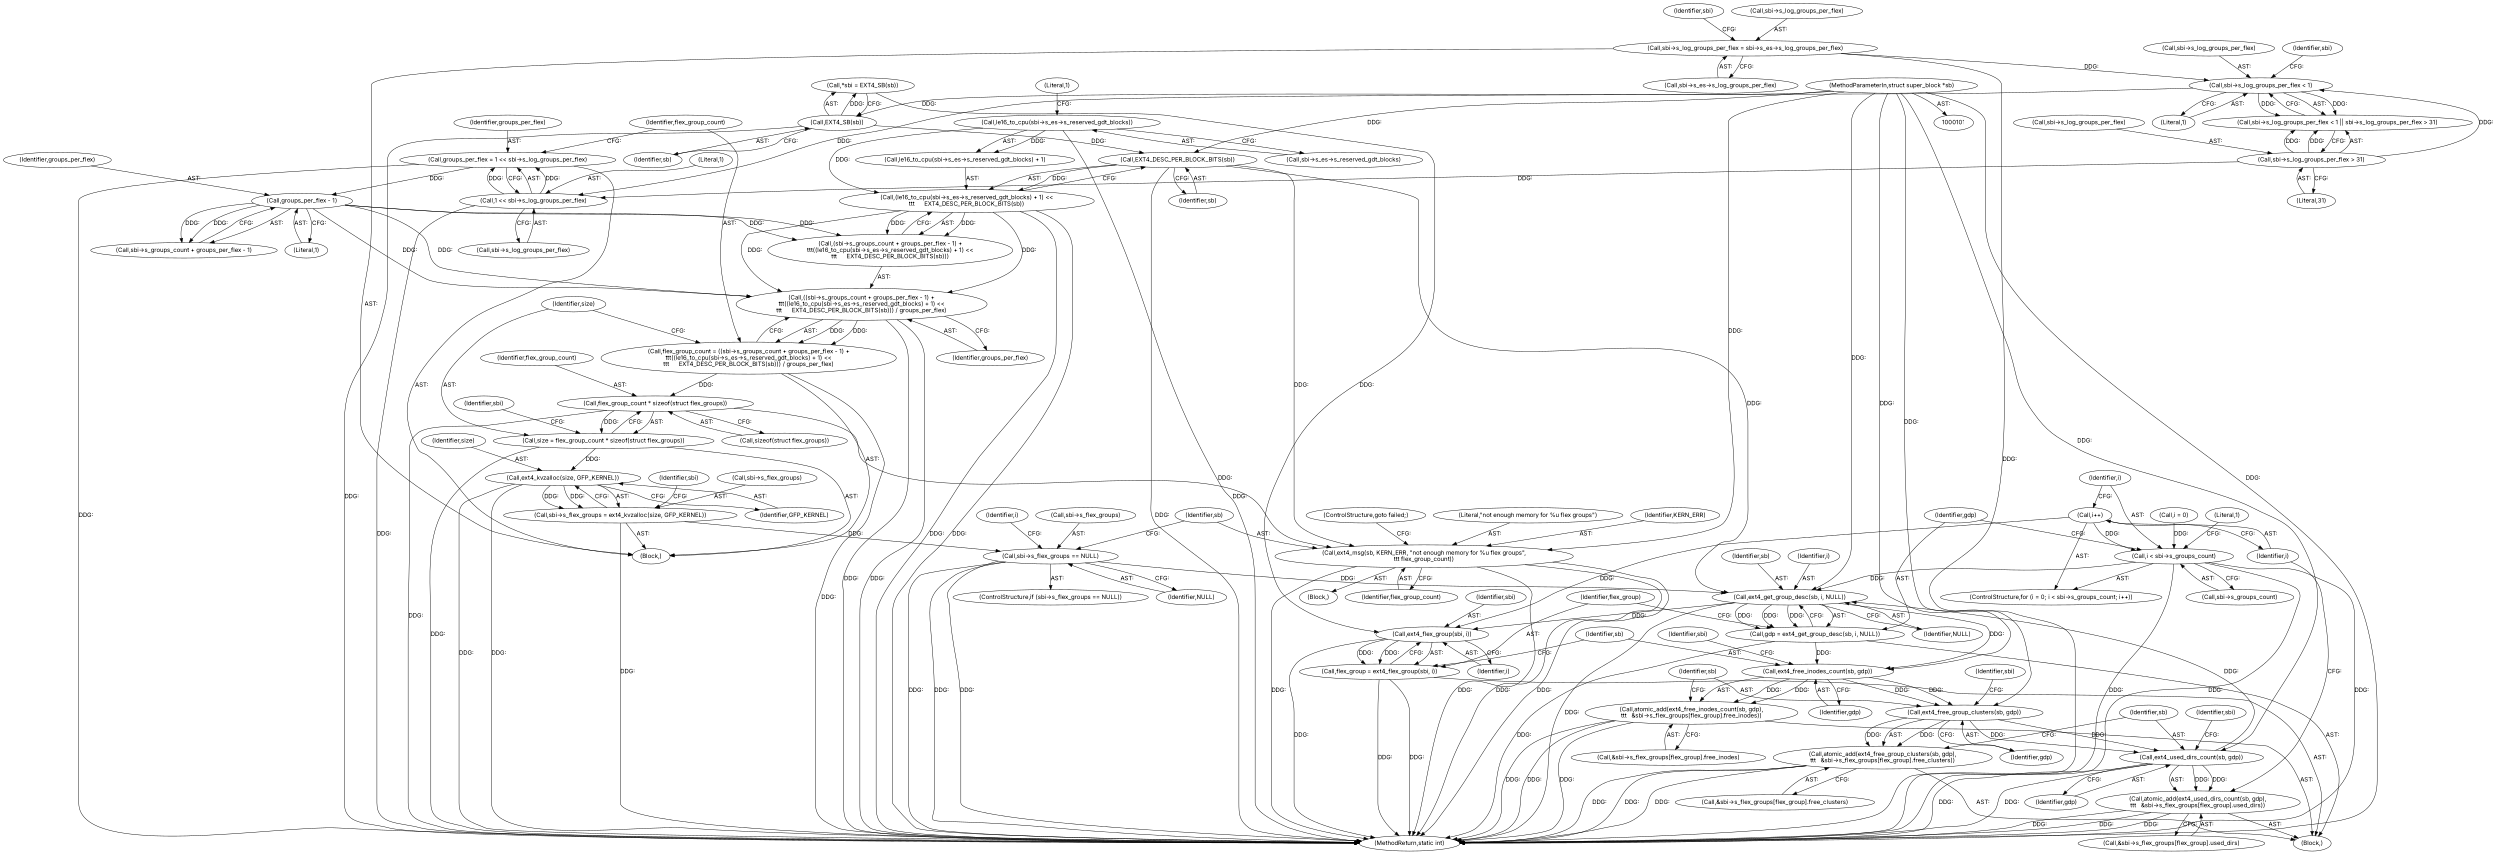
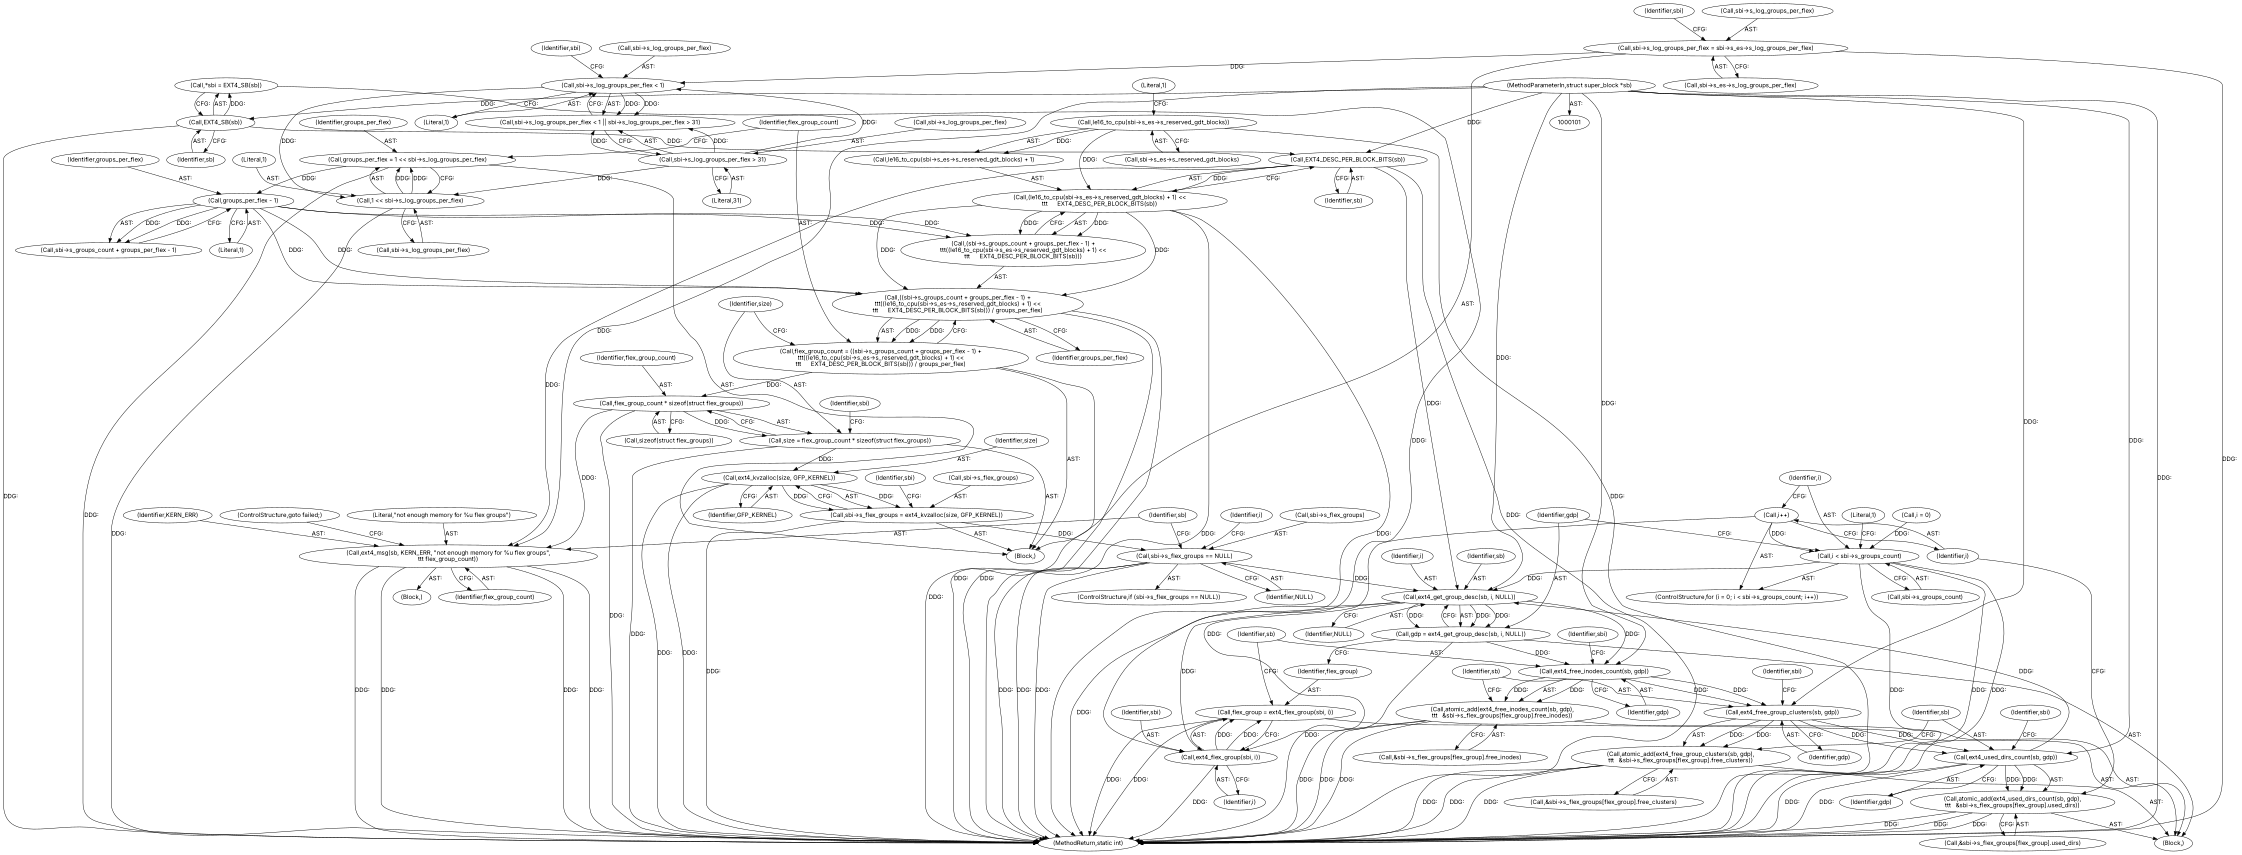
edge "(Identifier,flex_group)" -> "(Call,gdp = ext4_get_group_desc(sb, i, NULL))": reversed
